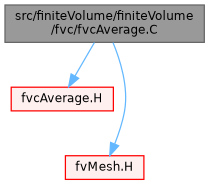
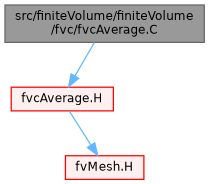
edge "src/finiteVolume/finiteVolume /fvc/fvcAverage.C" -> "fvMesh.H": now "fvcAverage.H" -> "fvMesh.H"
